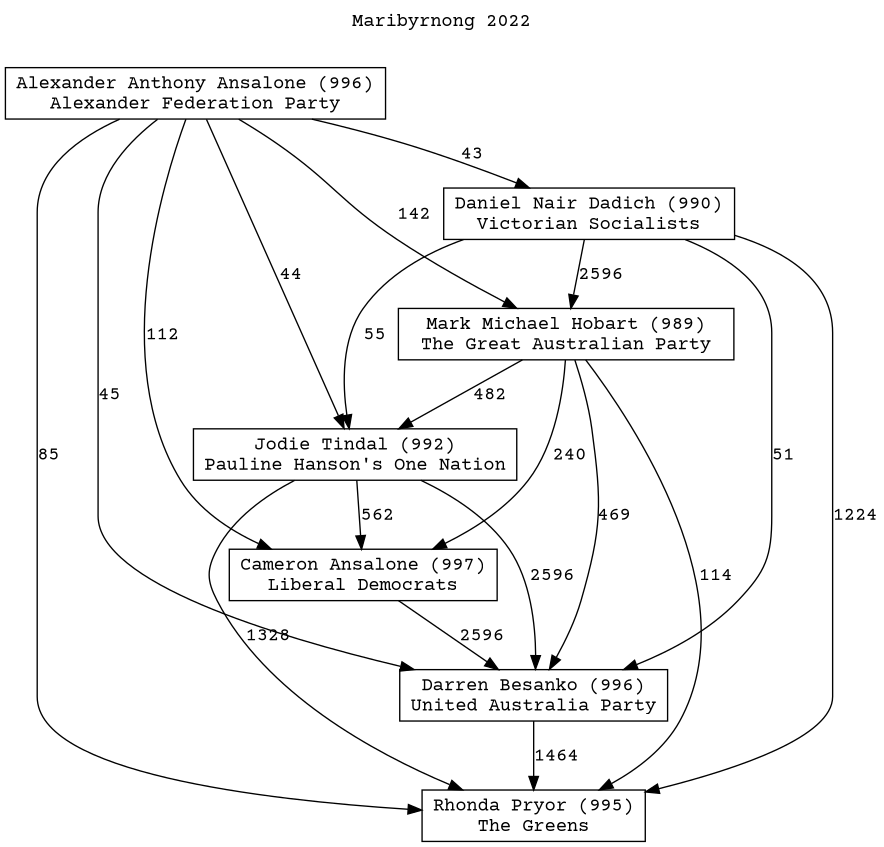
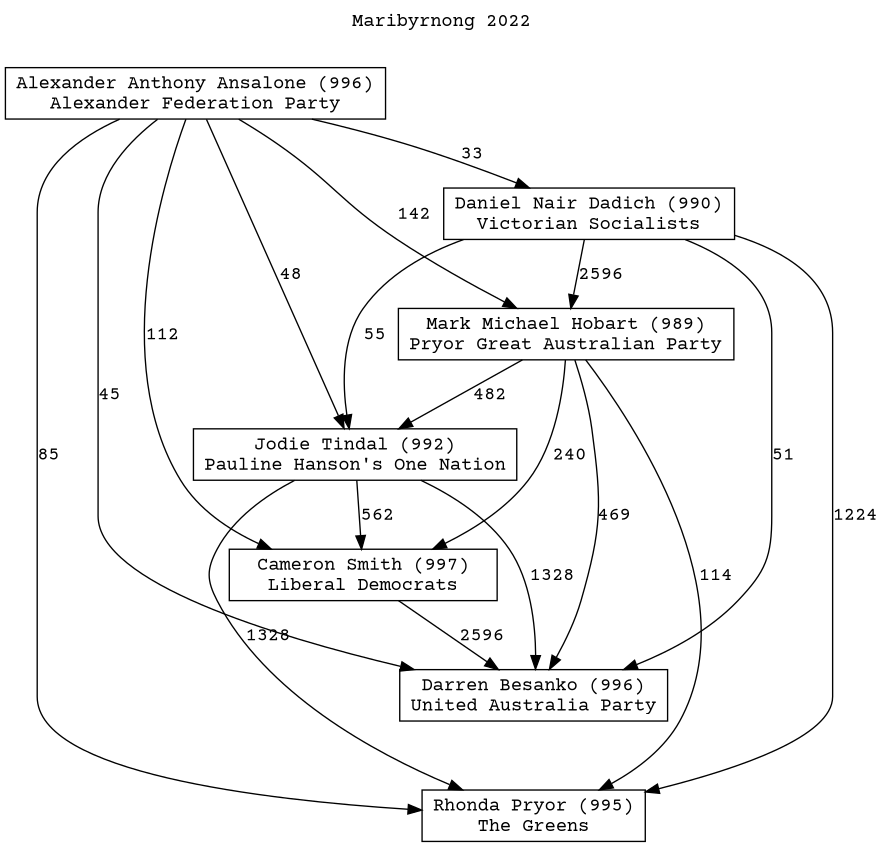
edge "Alexander Anthony Ansalone (996) Alexander Federation Party" -> "Daniel Nair Dadich (990) Victorian Socialists": label "43" -> "33"
edge "Alexander Anthony Ansalone (996) Alexander Federation Party" -> "Jodie Tindal (992) Pauline Hanson's One Nation": label "44" -> "48"
node "Mark Michael Hobart (989) The Great Australian Party": label "Mark Michael Hobart (989) The Great Australian Party" -> "Mark Michael Hobart (989) Pryor Great Australian Party"
node "Cameron Ansalone (997) Liberal Democrats": label "Cameron Ansalone (997) Liberal Democrats" -> "Cameron Smith (997) Liberal Democrats"
edge "Jodie Tindal (992) Pauline Hanson's One Nation" -> "Darren Besanko (996) United Australia Party": label "2596" -> "1328"
edge "Darren Besanko (996) United Australia Party" -> "Rhonda Pryor (995) The Greens": removed, label "1464"
